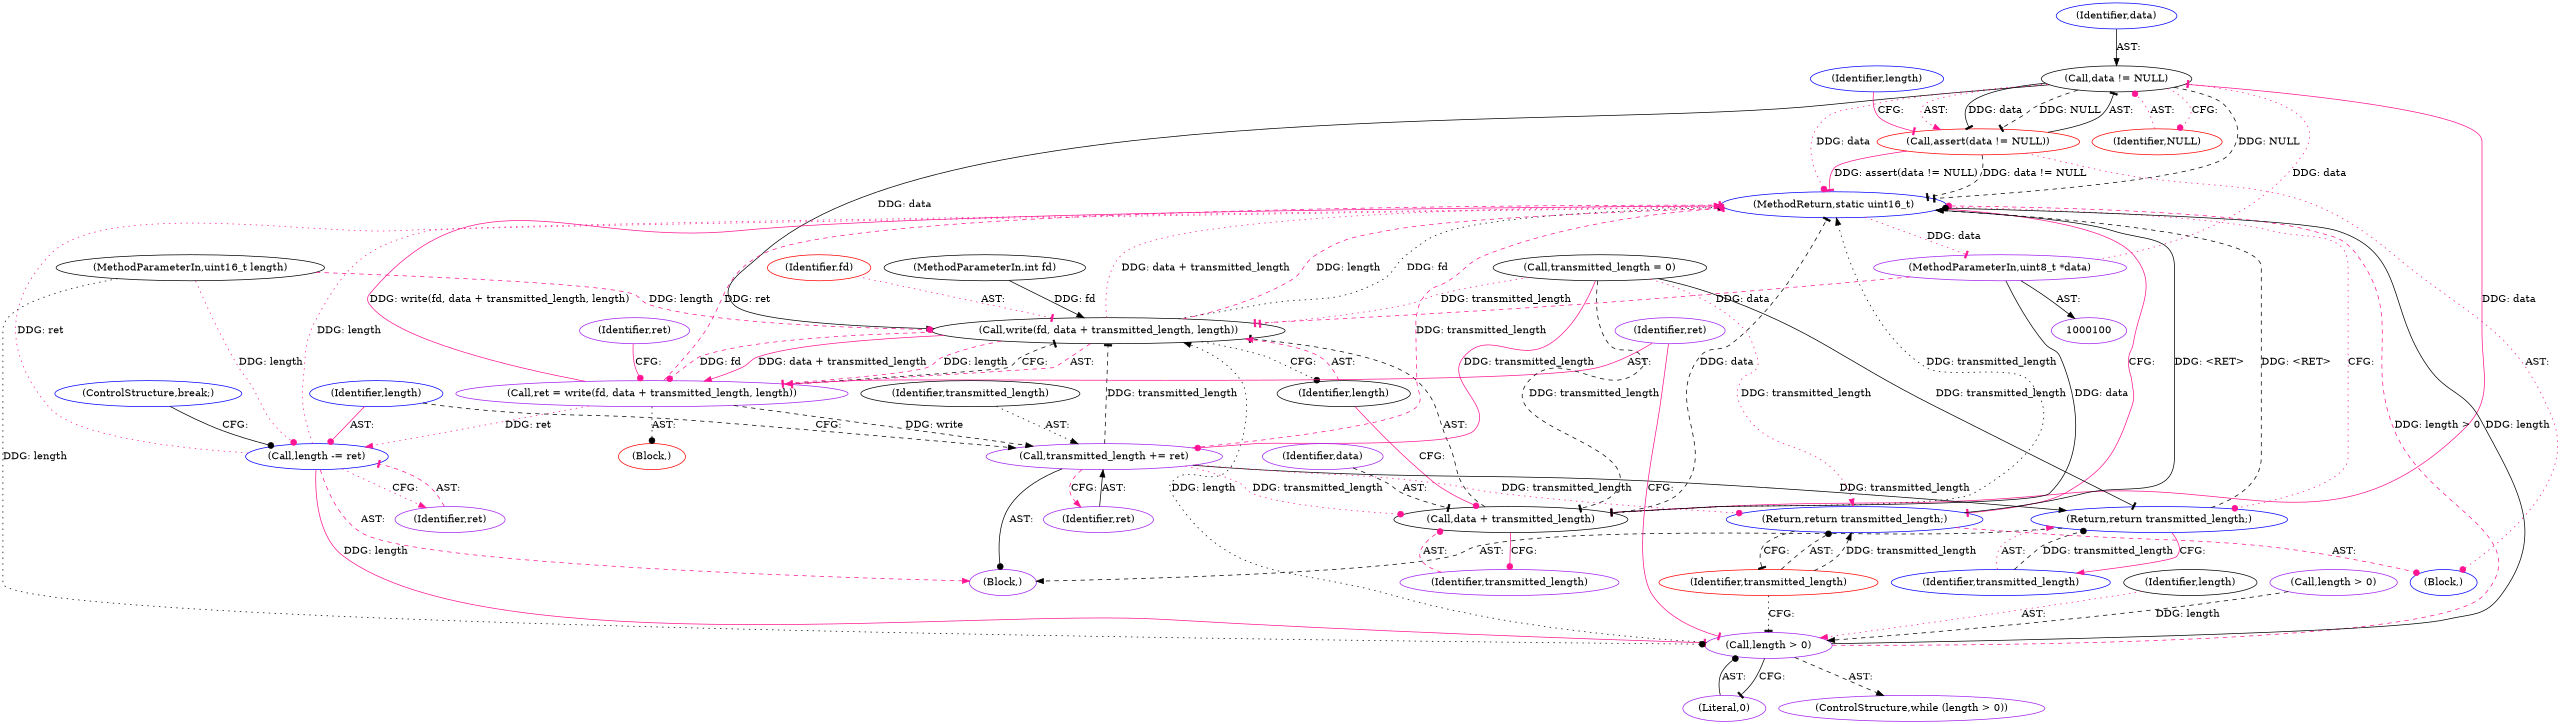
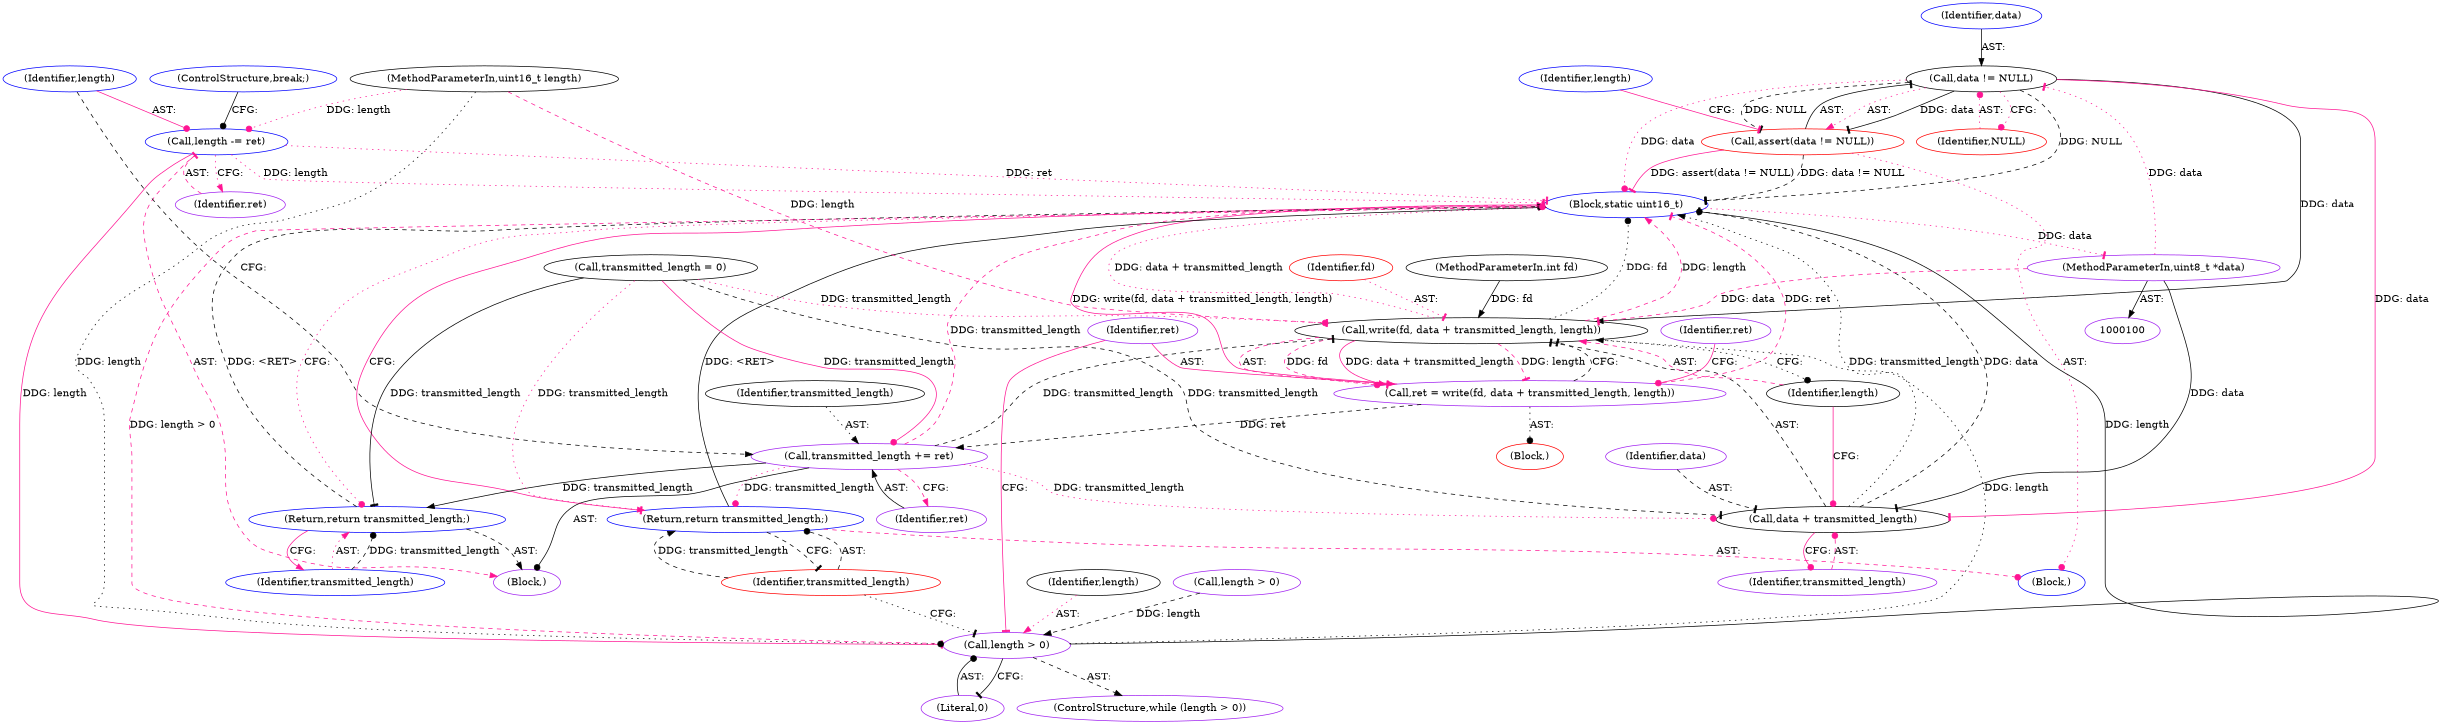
node "(MethodReturn,static uint16_t)": label "(MethodReturn,static uint16_t)" -> "(Block,static uint16_t)"
edge "(Call,ret = write(fd, data + transmitted_length, length))" -> "(Call,transmitted_length += ret)": label "DDG: write" -> "DDG: ret"
edge "(Call,ret = write(fd, data + transmitted_length, length))" -> "(Call,length -= ret)": removed, label "DDG: ret"
